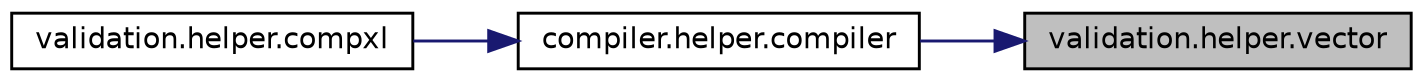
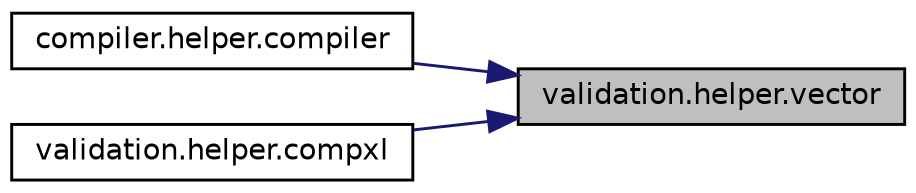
edge "validation.helper.compxl" -> "compiler.helper.compiler": now "validation.helper.compxl" -> "validation.helper.vector"
